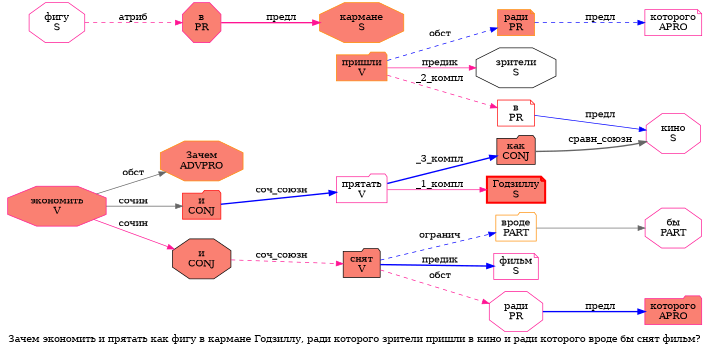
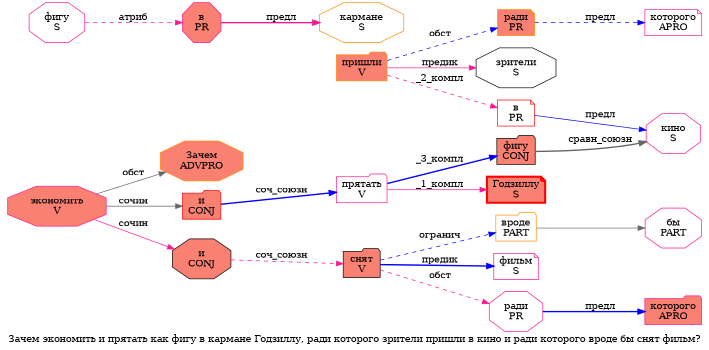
node "кармане S": fillcolor salmon -> white
node "как CONJ": label "как CONJ" -> "фигу CONJ"
